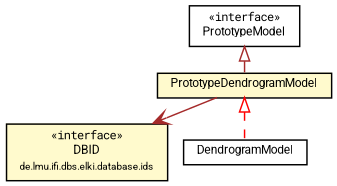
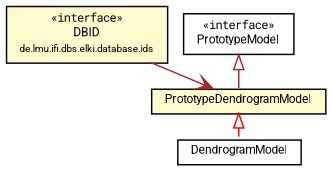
edge "PrototypeDendrogramModel" -> "DBID": reversed
